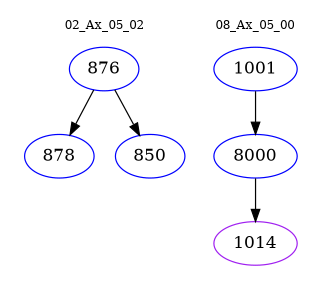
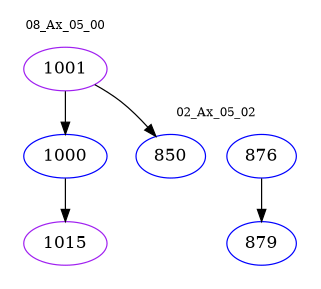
node "1001": color blue -> purple
edge "876" -> "850": now "1001" -> "850"
node "878": label "878" -> "879"
node "8000": label "8000" -> "1000"
node "1014": label "1014" -> "1015"
